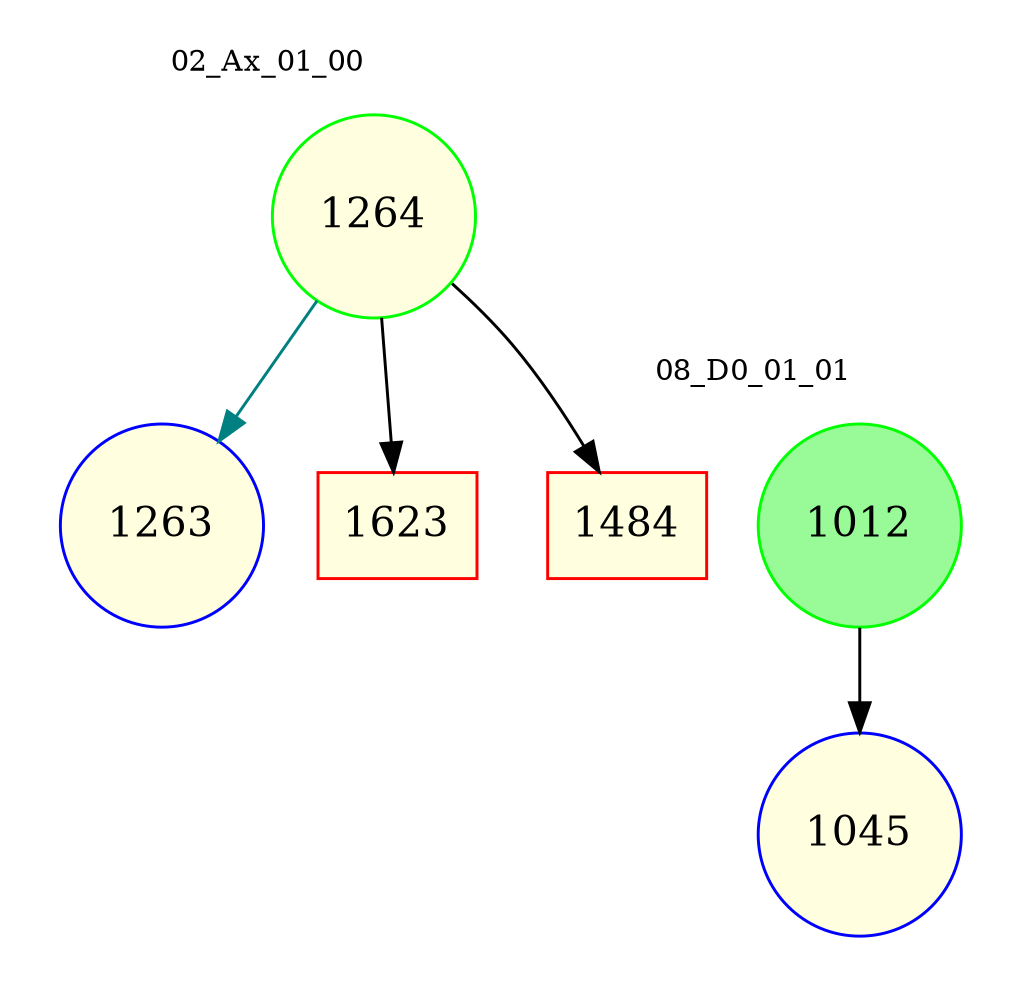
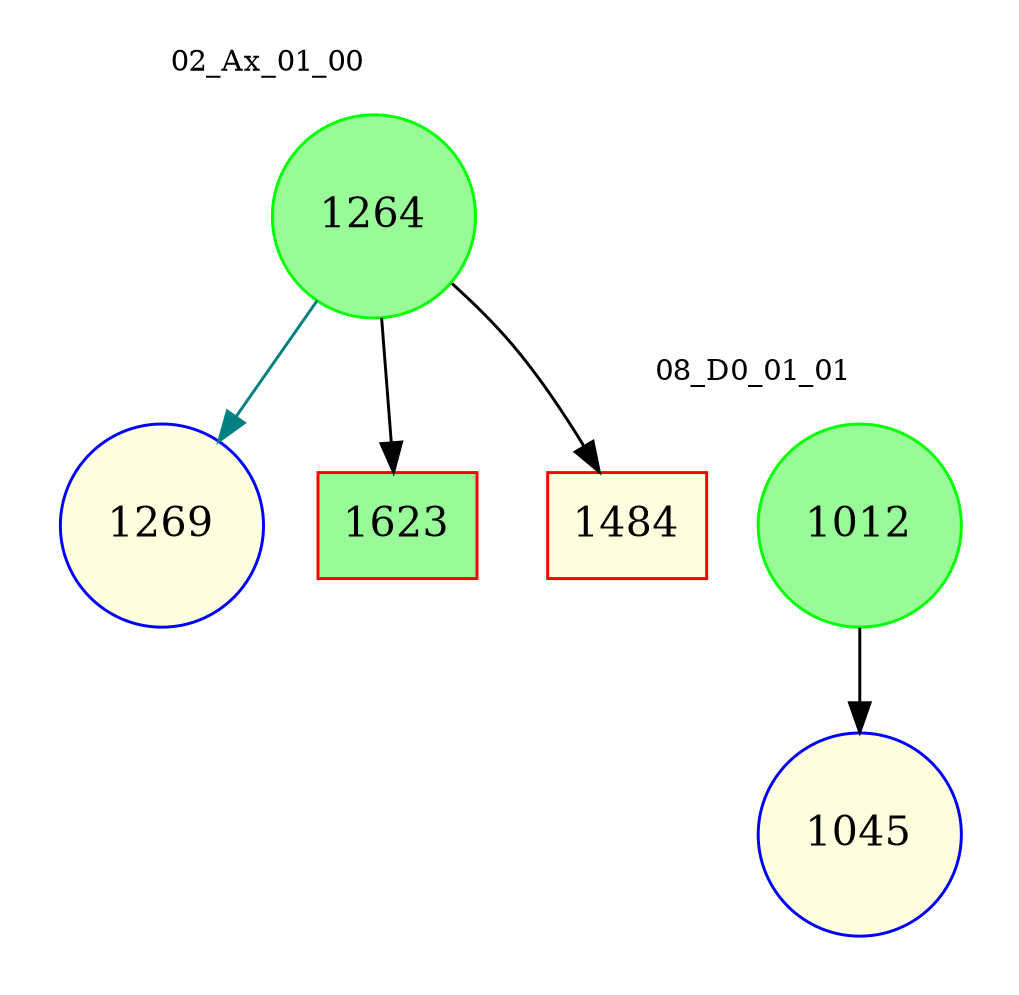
node "1264": fillcolor lightyellow -> palegreen
node "1263": label "1263" -> "1269"
node "1623": fillcolor lightyellow -> palegreen
